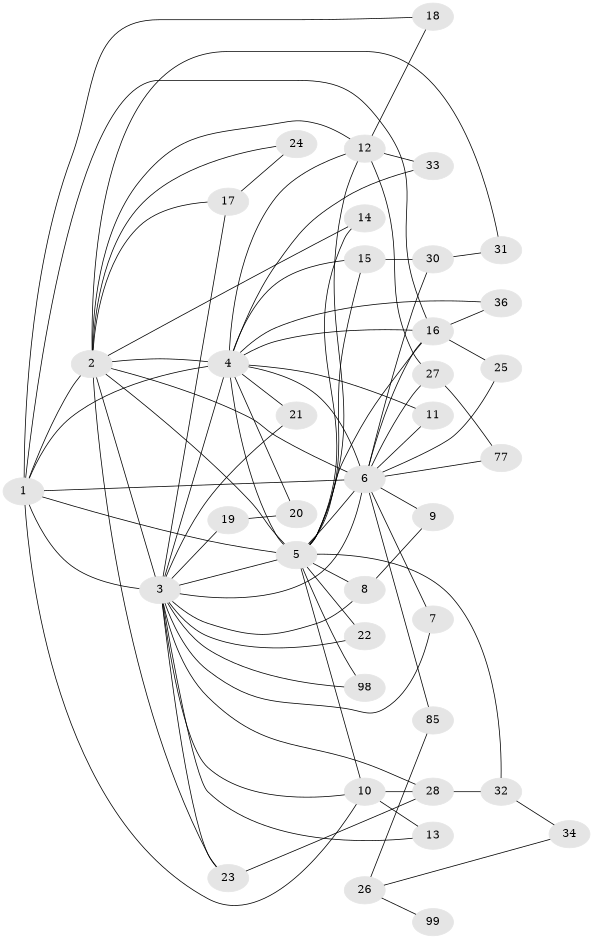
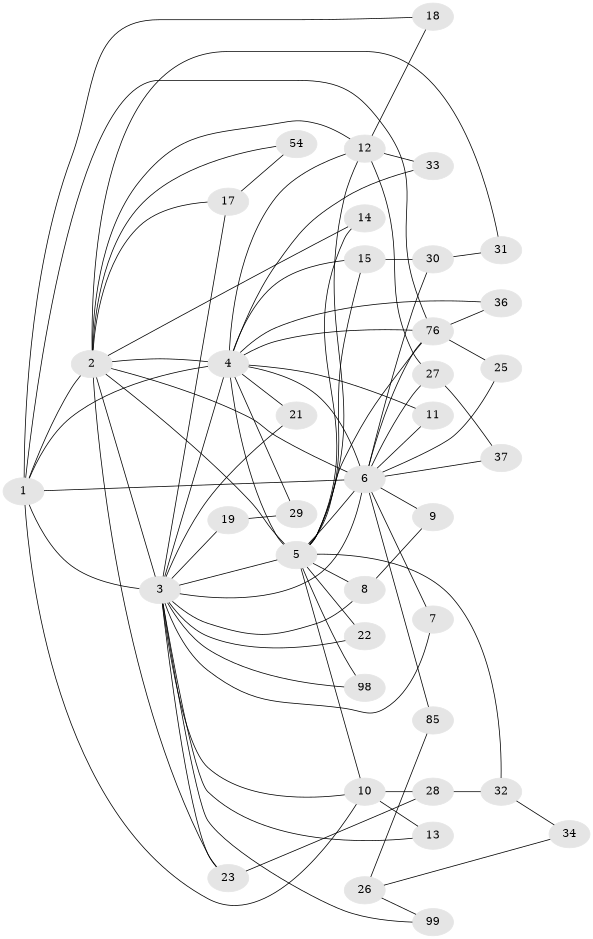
node "24": label "24" -> "54"
node "16": label "16" -> "76"
node "77": label "77" -> "37"
node "20": label "20" -> "29"
edge "1" -- "5": removed
edge "3" -- "28": now "3" -- "99"
